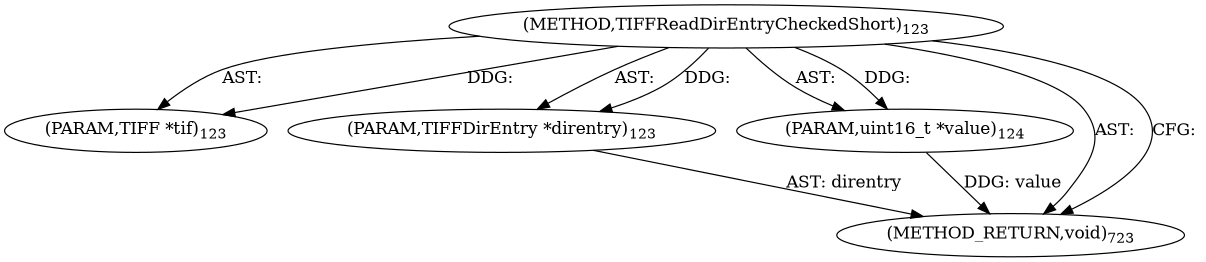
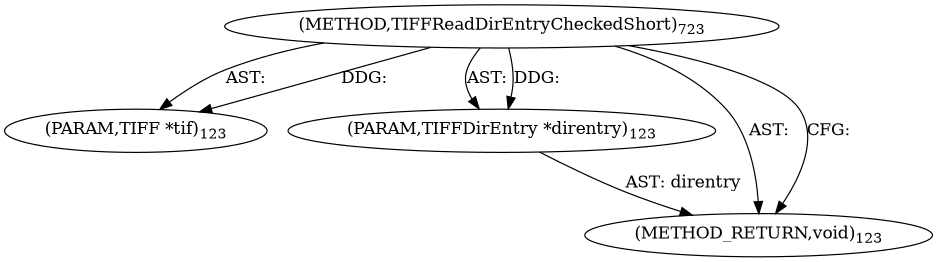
node "(METHOD,TIFFReadDirEntryCheckedShort)": text "123" -> "723"
node "(PARAM,uint16_t *value)": removed
node "(METHOD_RETURN,void)": text "723" -> "123"
